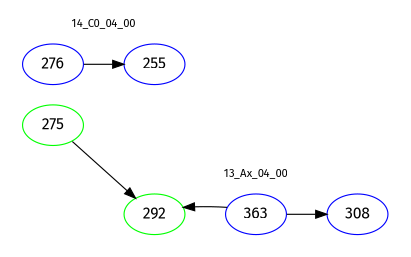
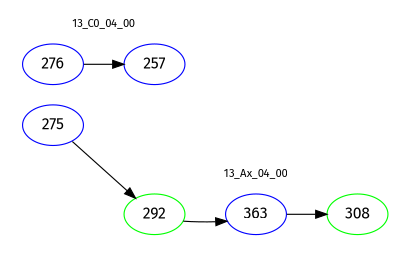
cluster "14_C0_04_00": label "14_C0_04_00" -> "13_C0_04_00"
node "255": label "255" -> "257"
node "275": color green -> blue
edge "363" -> "292": reversed
node "308": color blue -> green
